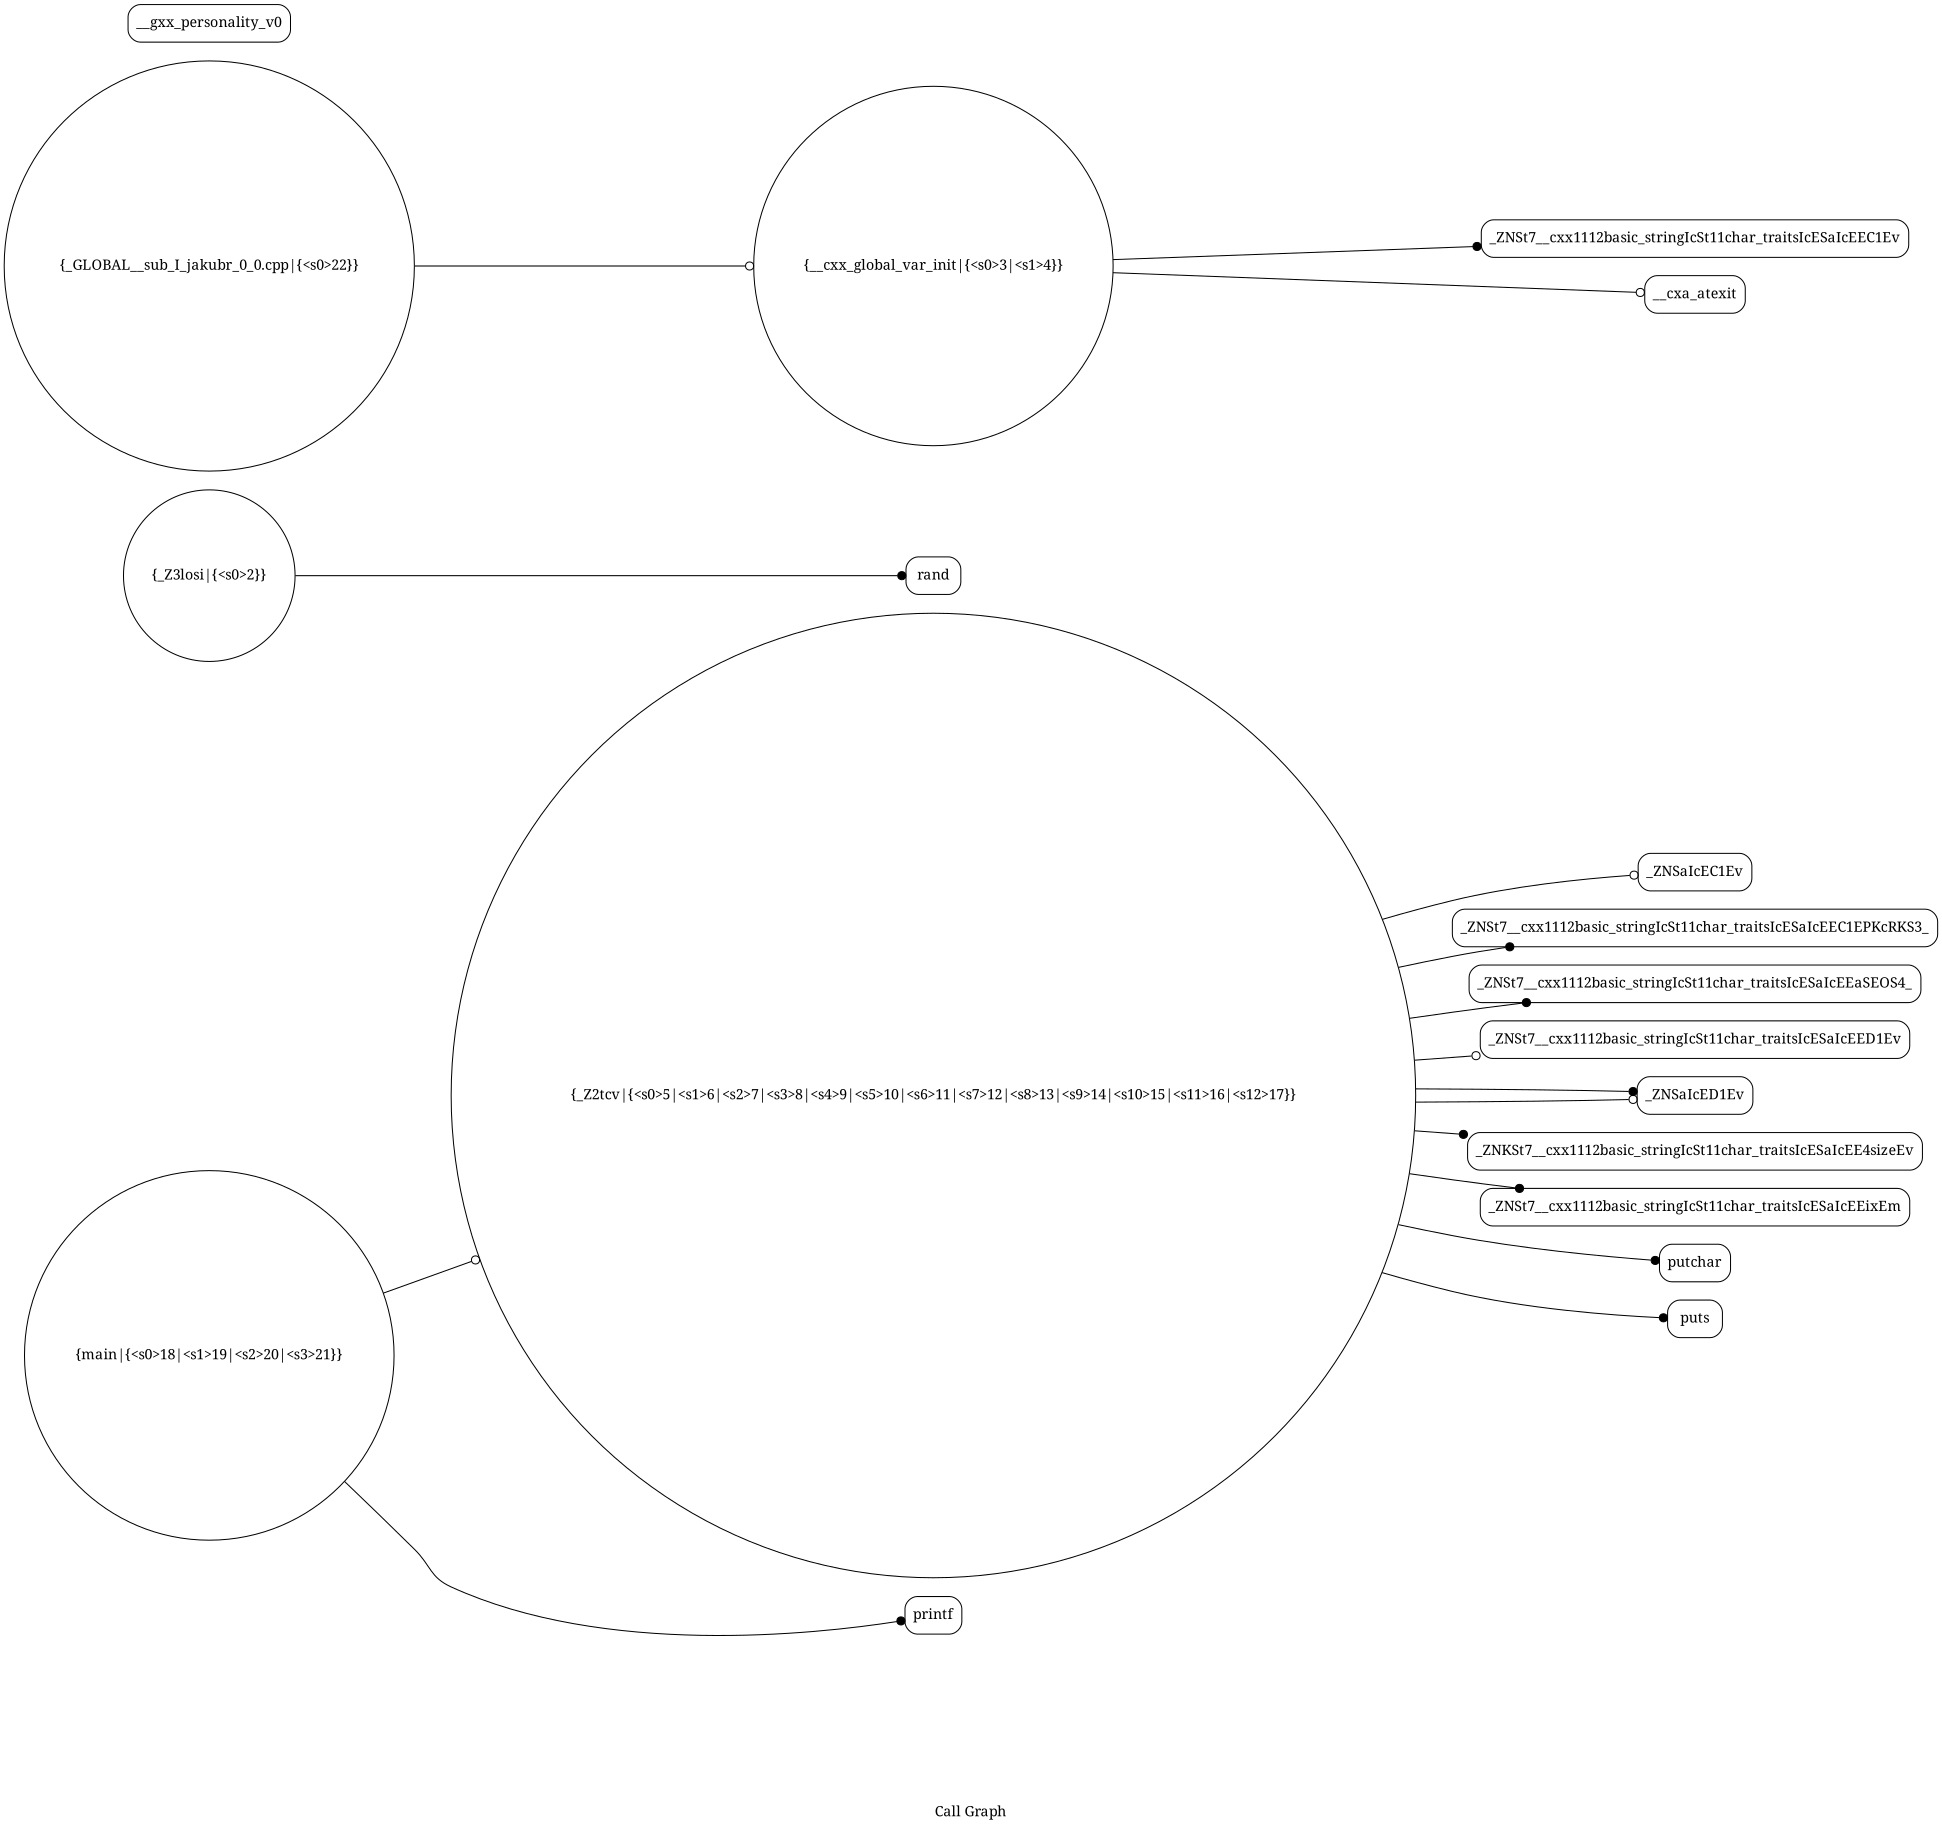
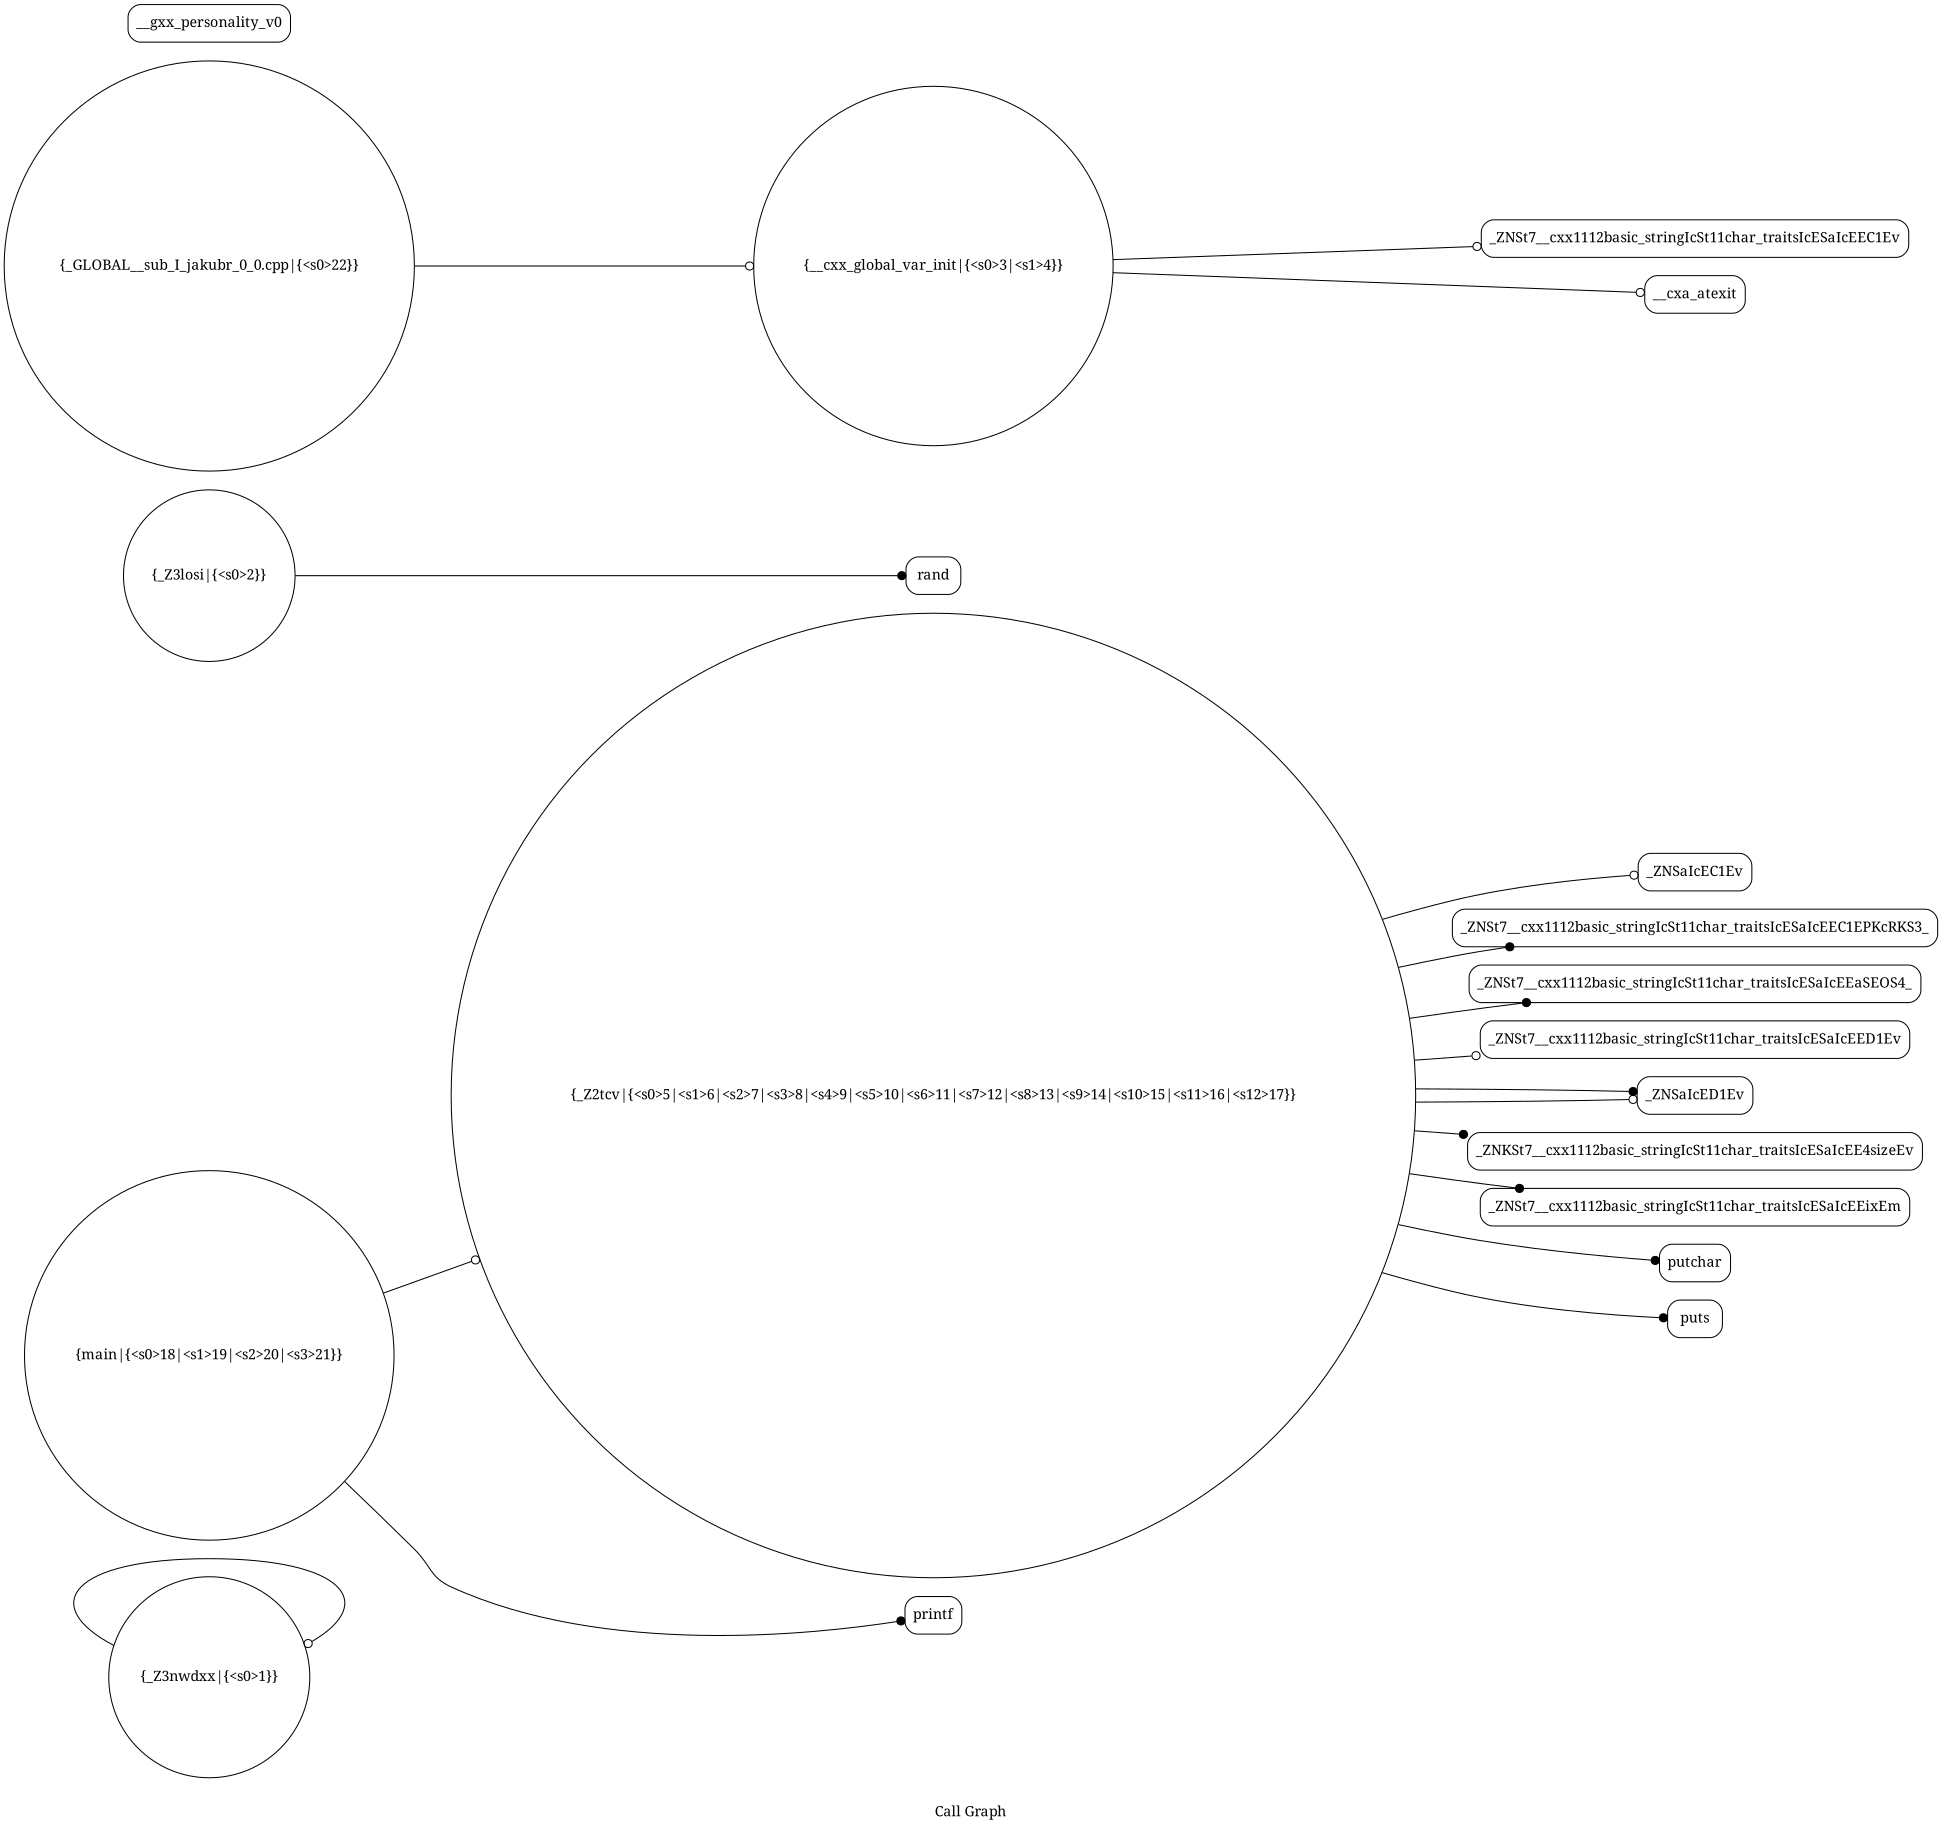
edge "{__cxx_global_var_init|{<s0>3|<s1>4}}" -> "_ZNSt7__cxx1112basic_stringIcSt11char_traitsIcESaIcEEC1Ev": arrowhead dot -> odot
node "{_Z3nwdxx|{<s0>1}}": added
